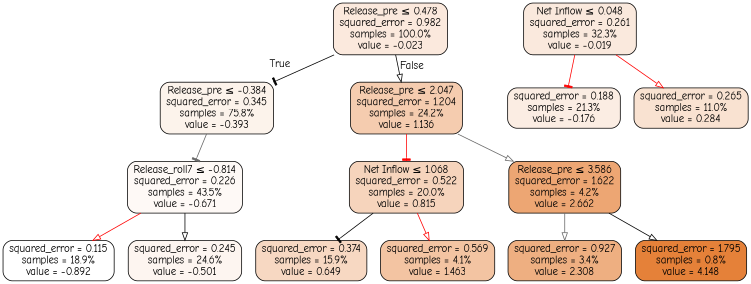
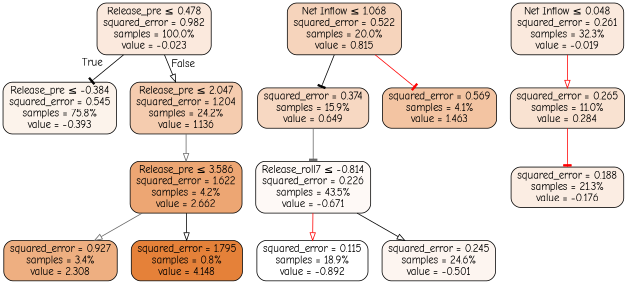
edge "Net Inflow ≤ 0.048" -> "squared_error = 0.188": now "squared_error = 0.265" -> "squared_error = 0.188"
node "Release_pre ≤ -0.384": text "squared_error = 0.345" -> "squared_error = 0.545"
edge "Release_pre ≤ -0.384" -> "Release_roll7 ≤ -0.814": now "squared_error = 0.374" -> "Release_roll7 ≤ -0.814"
edge "Release_pre ≤ 2.047" -> "Net Inflow ≤ 1.068": removed
edge "Net Inflow ≤ 1.068" -> "squared_error = 0.569": arrowhead onormal -> tee
